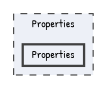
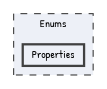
cluster "Properties": label "Properties" -> "Enums"
